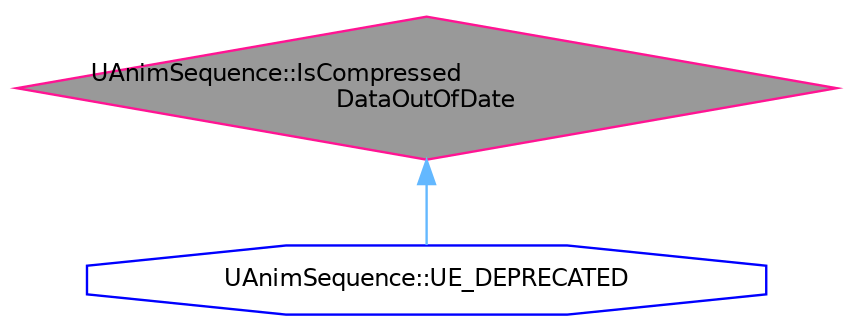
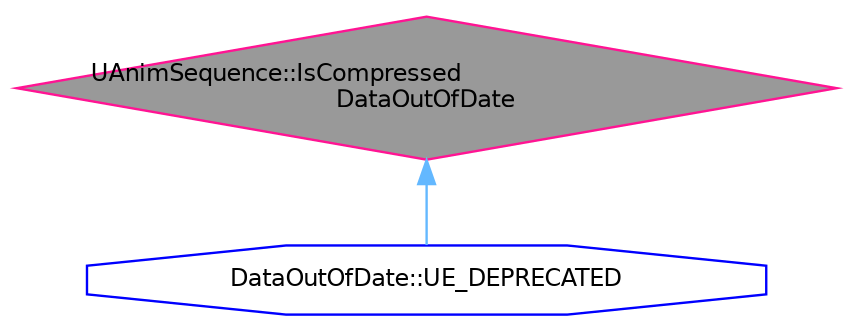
node "UAnimSequence::UE_DEPRECATED": label "UAnimSequence::UE_DEPRECATED" -> "DataOutOfDate::UE_DEPRECATED"
